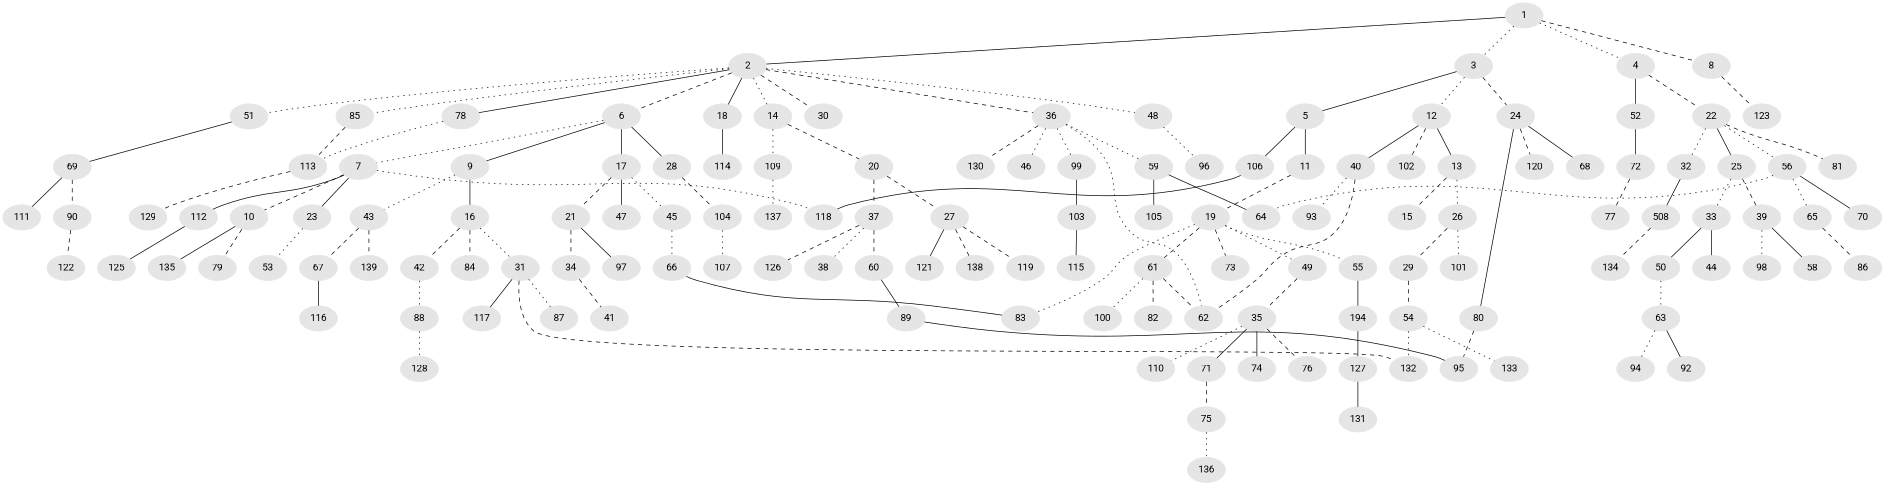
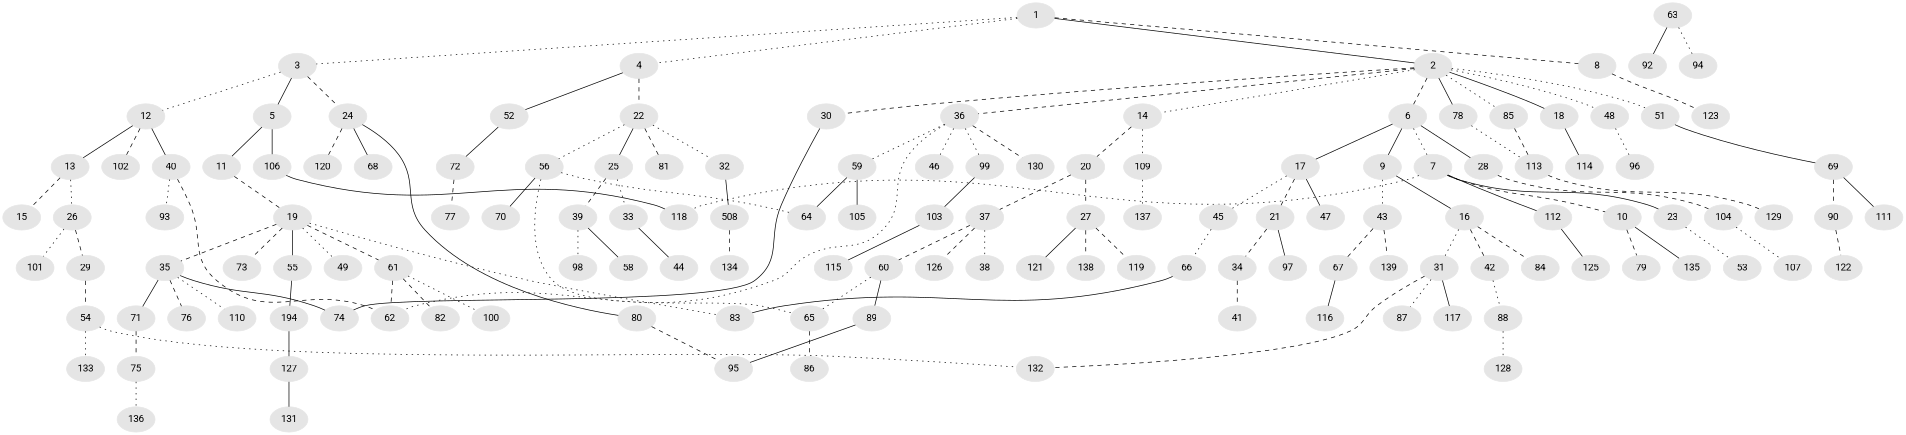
edge "19" -- "55": style dotted -> solid
node "50": removed
edge "60" -- "65": added
edge "49" -- "35": now "19" -- "35"
edge "30" -- "74": added
